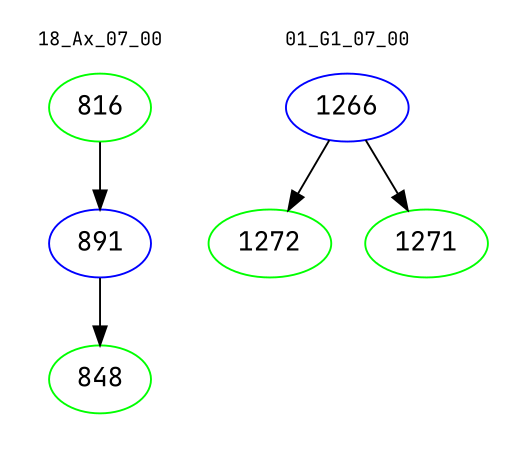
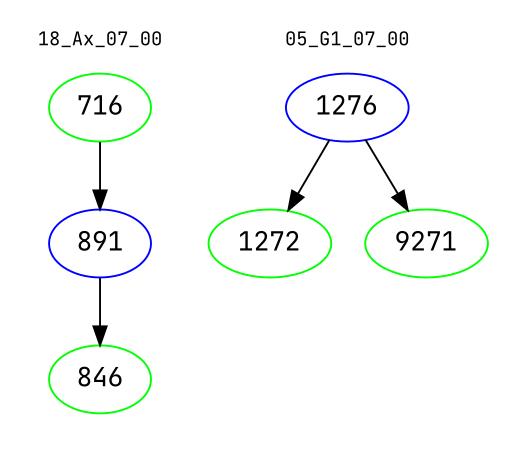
cluster "01_G1_07_00": label "01_G1_07_00" -> "05_G1_07_00"
node "816": label "816" -> "716"
node "1266": label "1266" -> "1276"
node "1271": label "1271" -> "9271"
node "848": label "848" -> "846"
